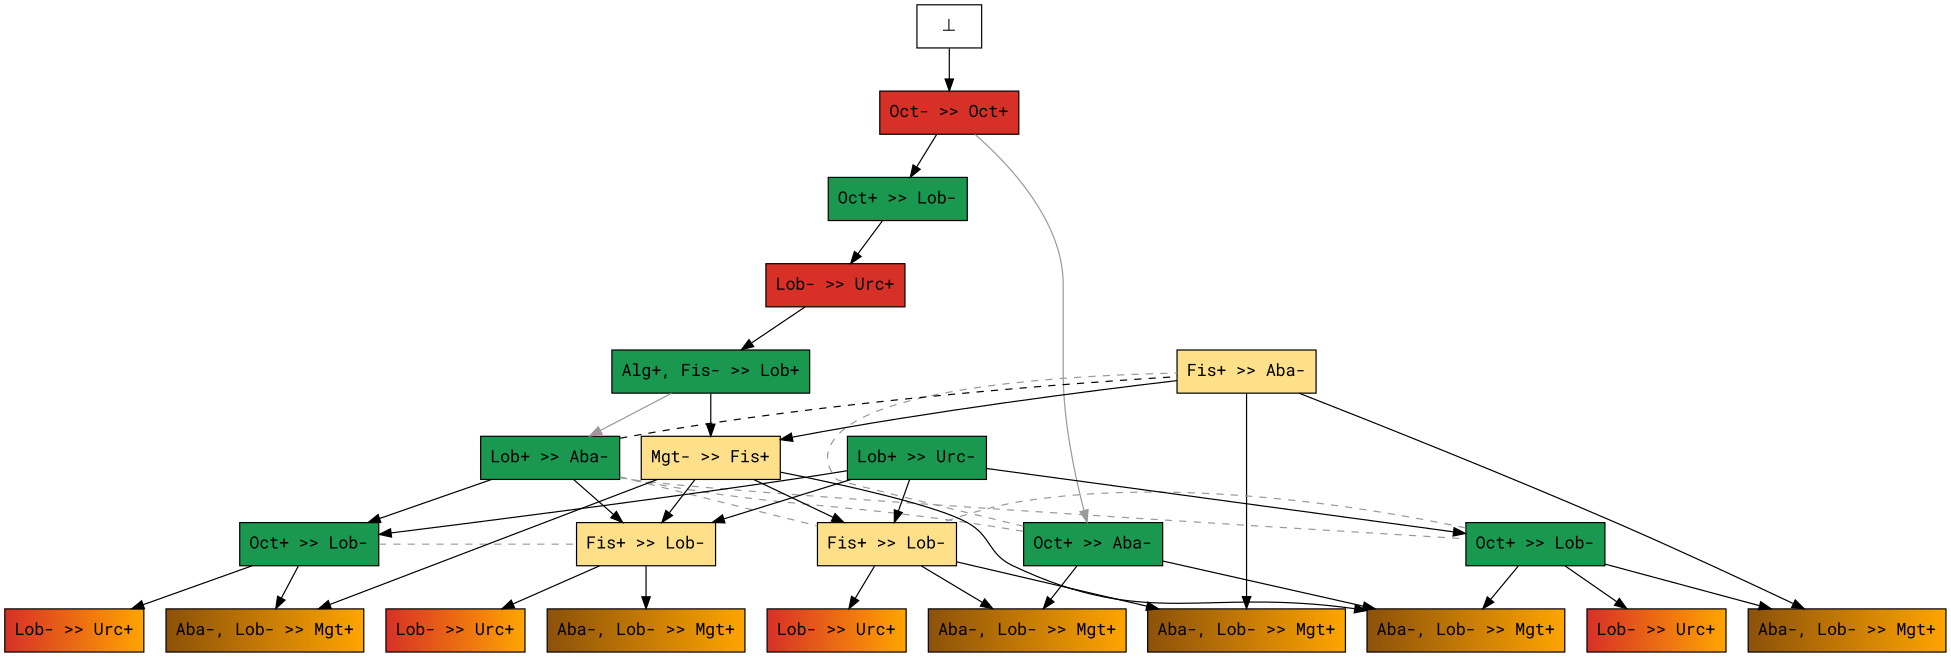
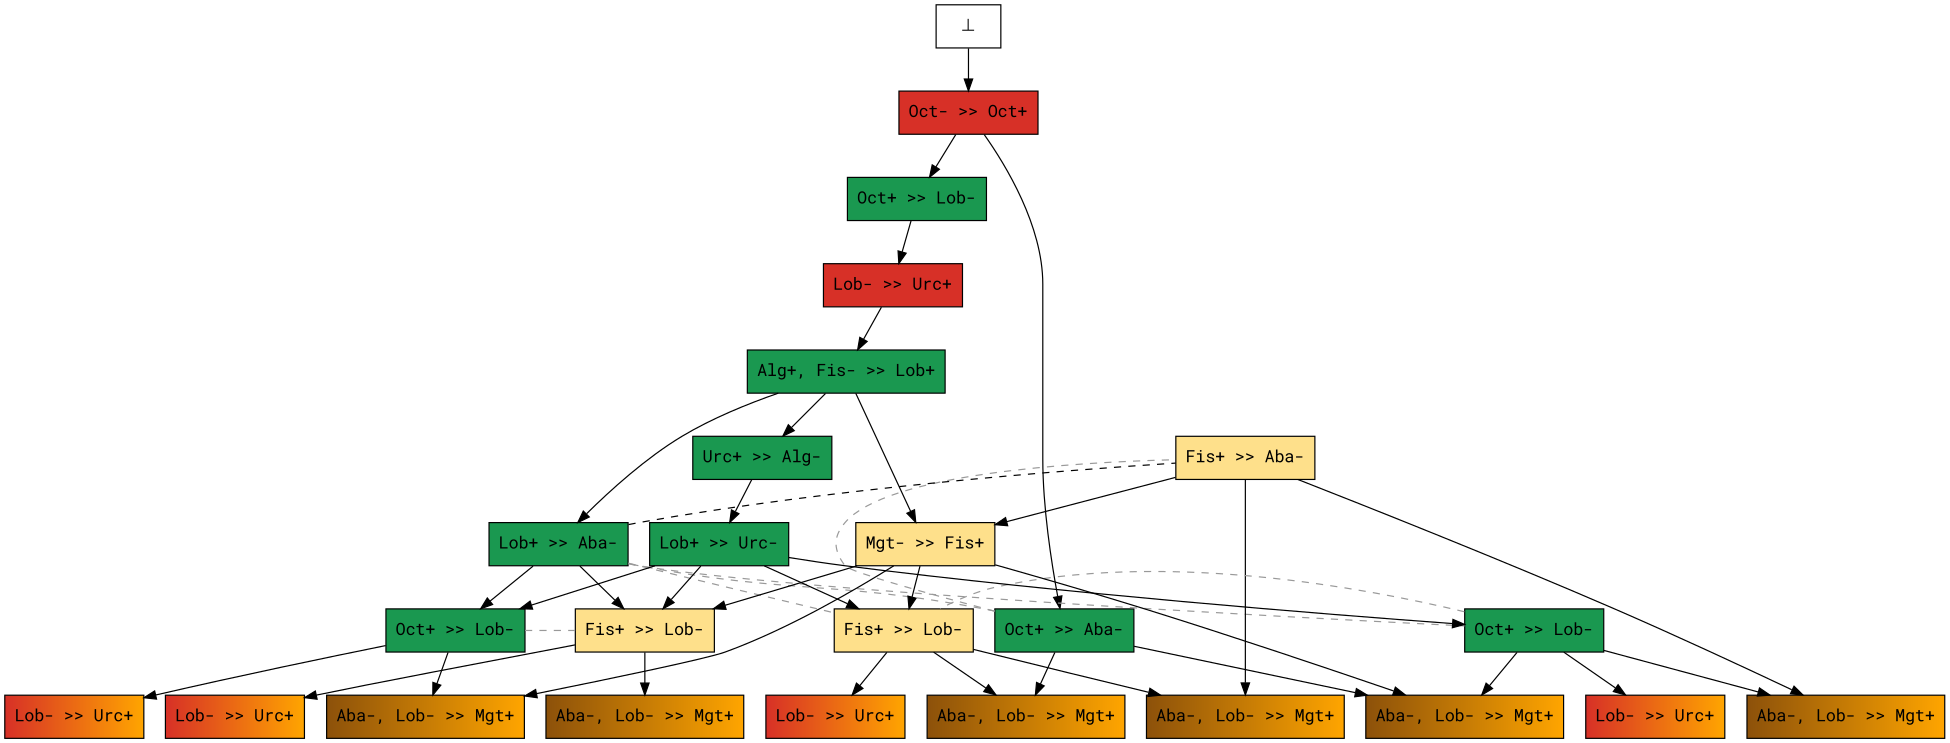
edge "Oct- >> Oct+" -> "Oct+ >> Aba-": color gray60 -> black
edge "Alg+, Fis- >> Lob+" -> "Lob+ >> Aba-": color gray60 -> black
node "Urc+ >> Alg-": added
